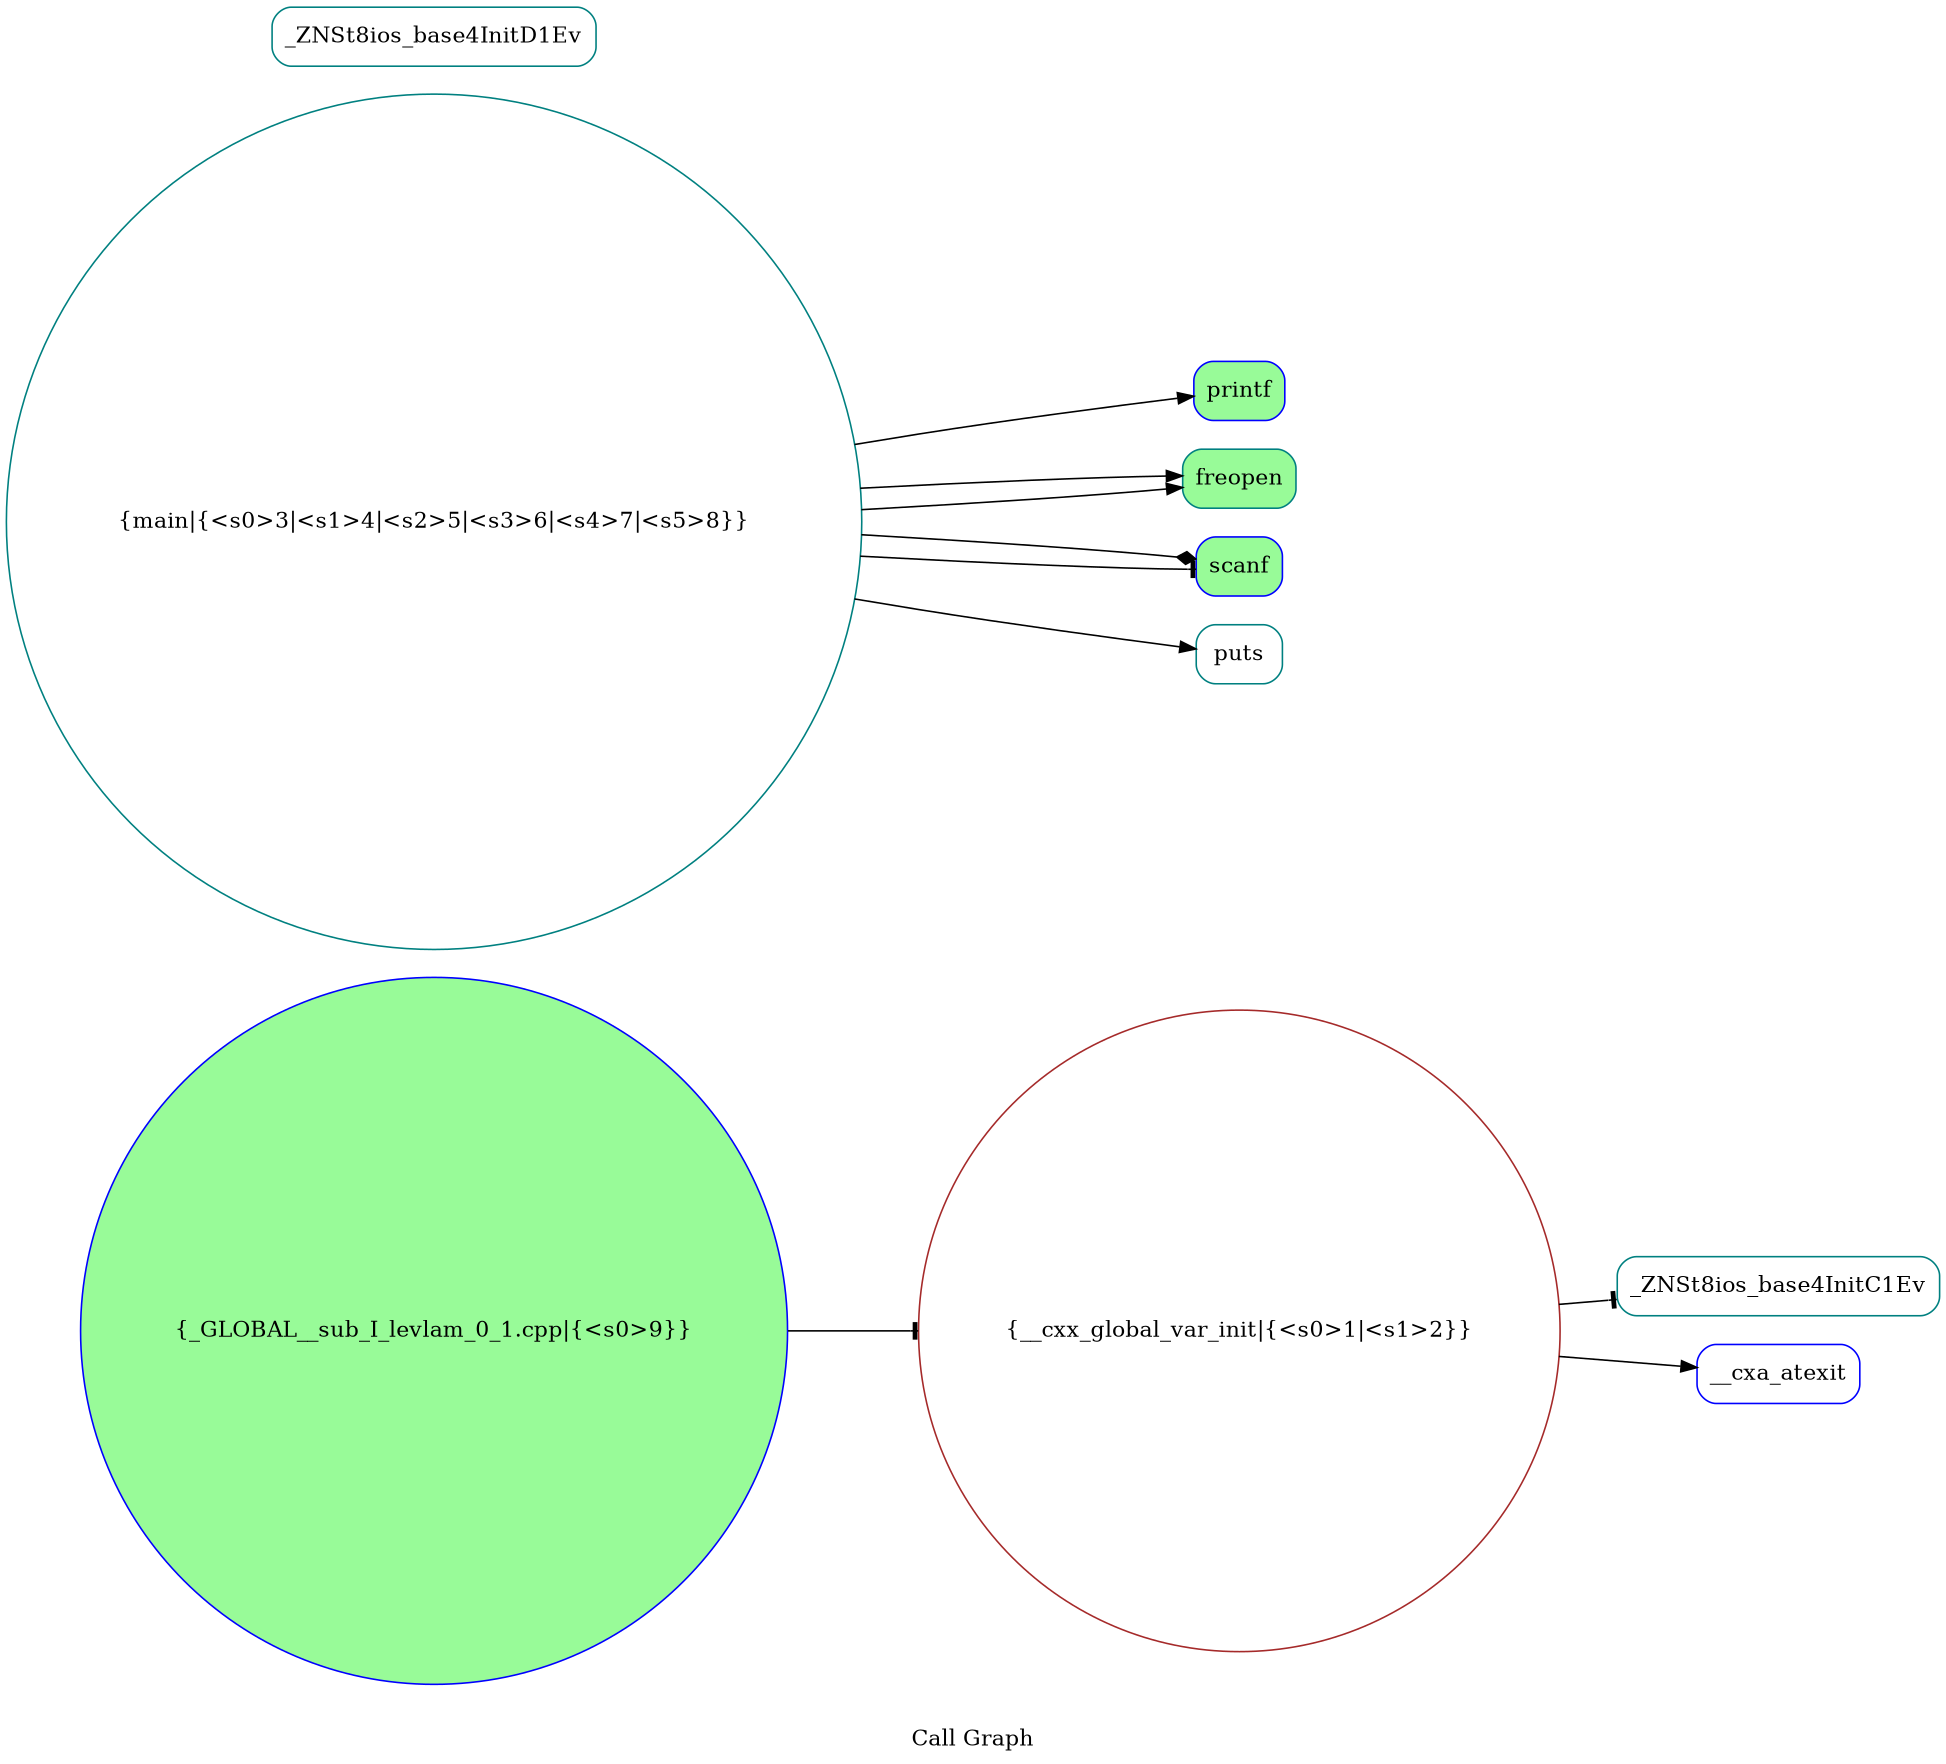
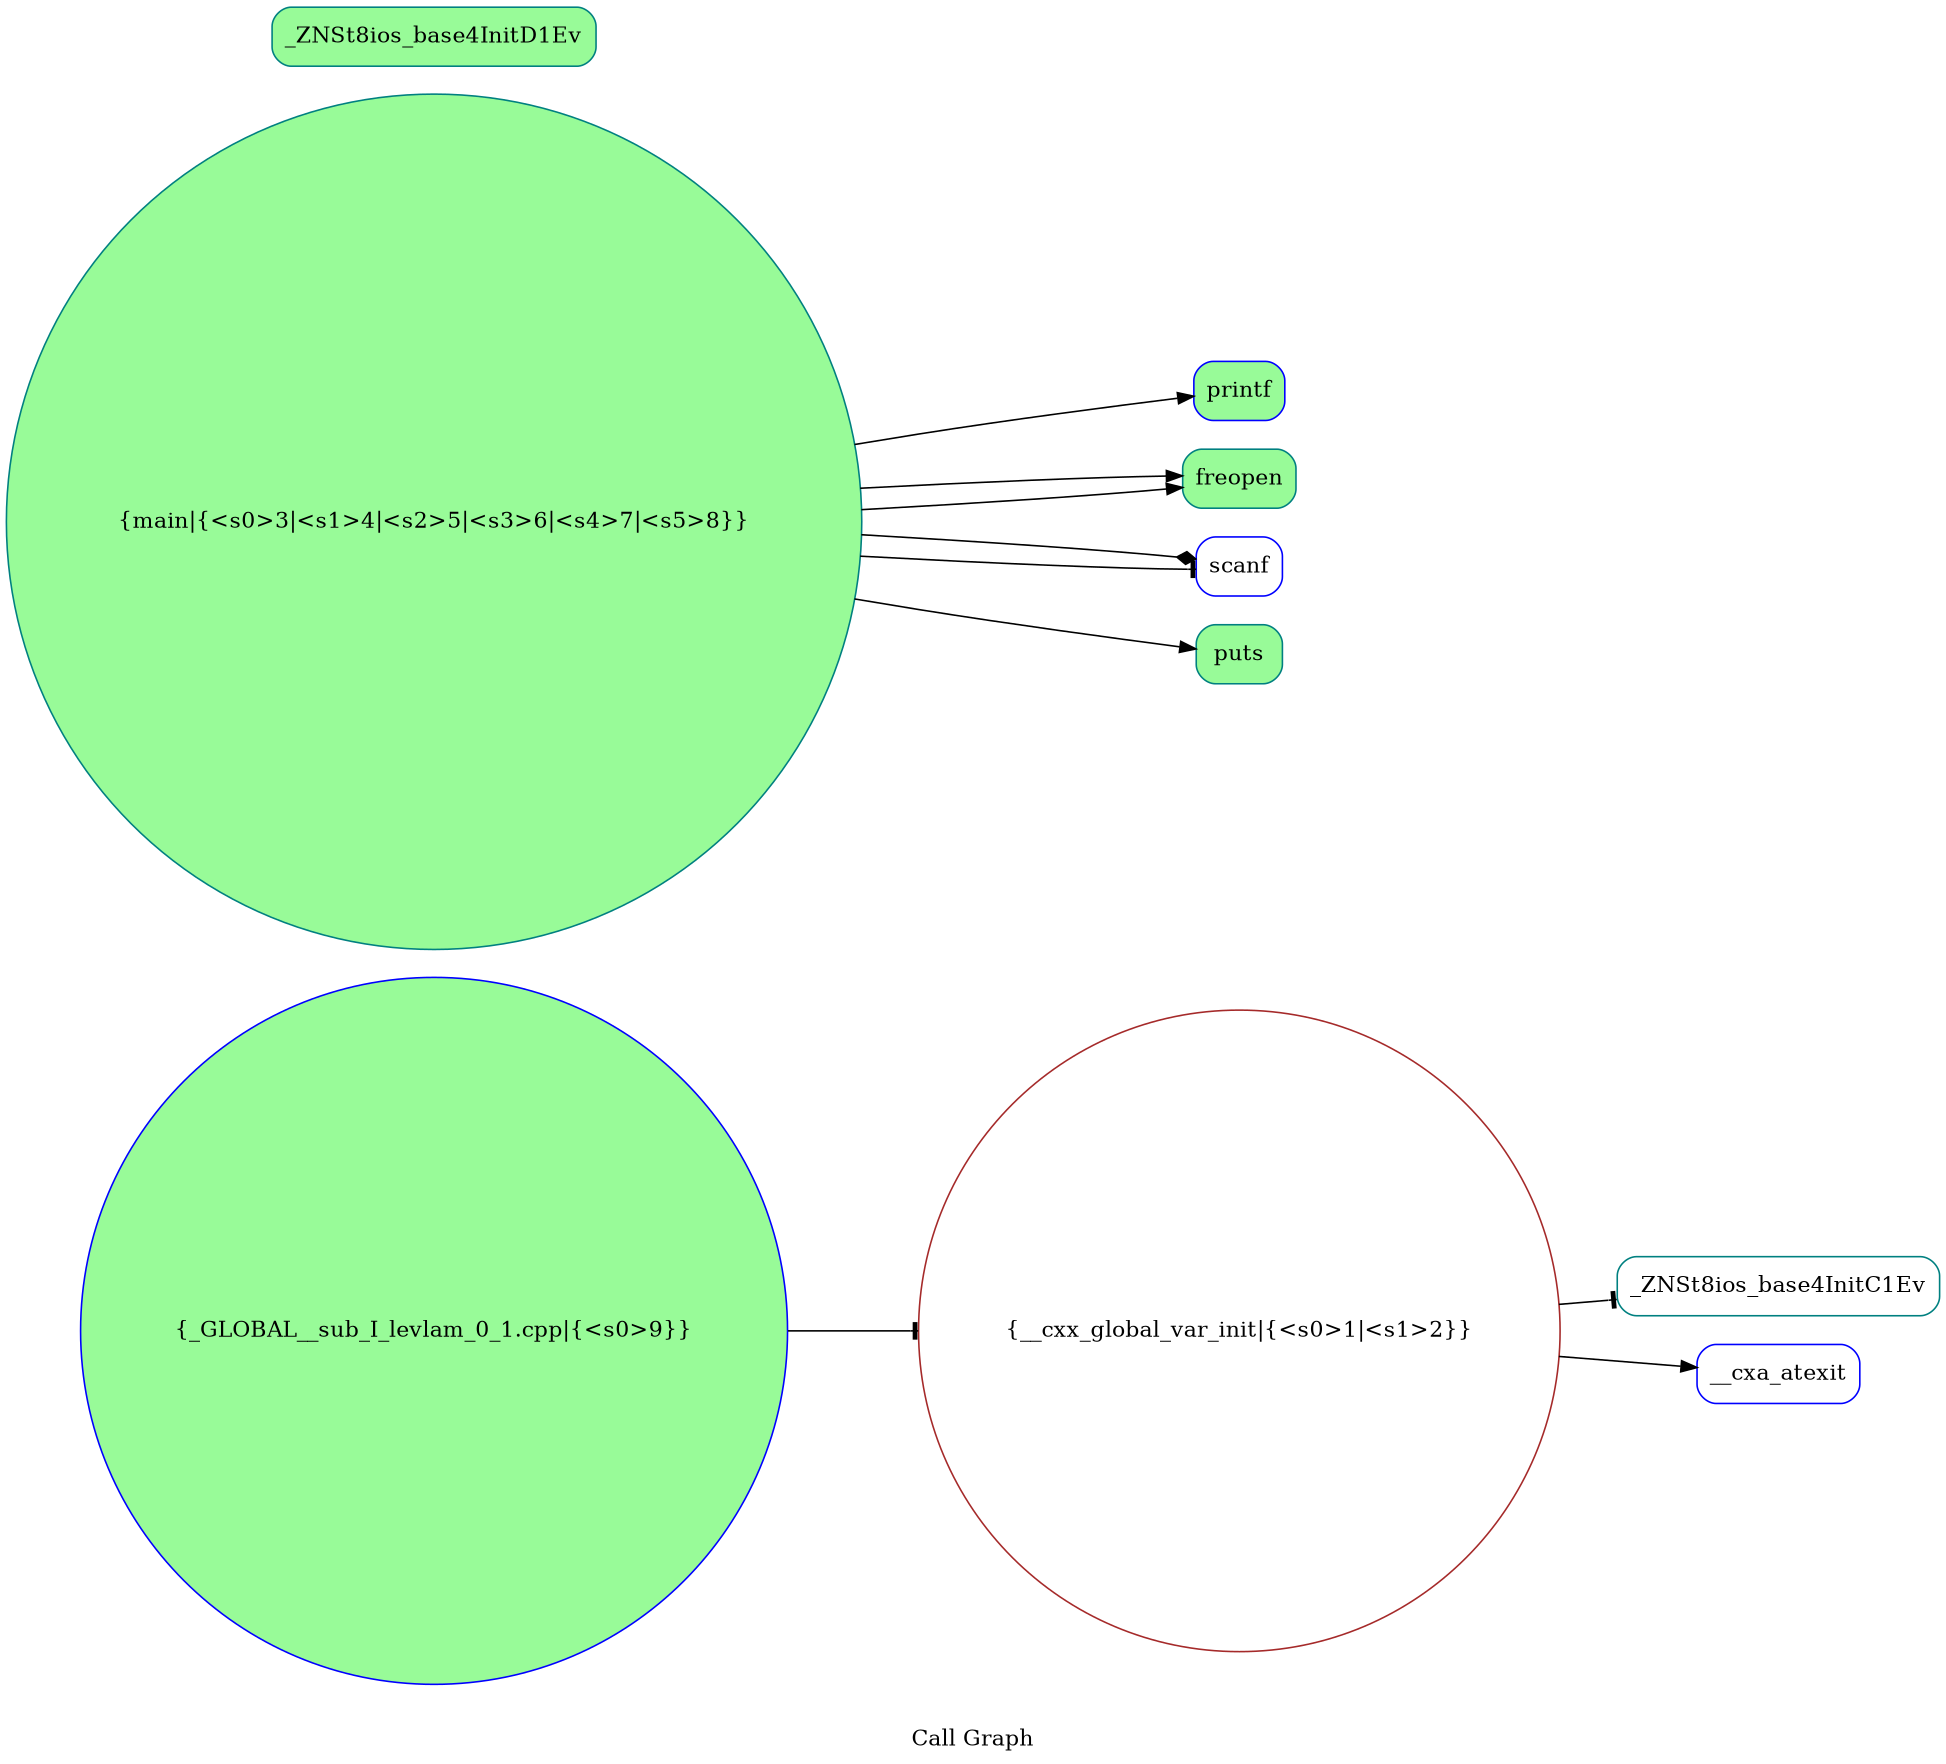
node "_ZNSt8ios_base4InitD1Ev": fillcolor white -> palegreen
node "{main|{<s0>3|<s1>4|<s2>5|<s3>6|<s4>7|<s5>8}}": fillcolor white -> palegreen
node "scanf": fillcolor palegreen -> white
node "puts": fillcolor white -> palegreen
